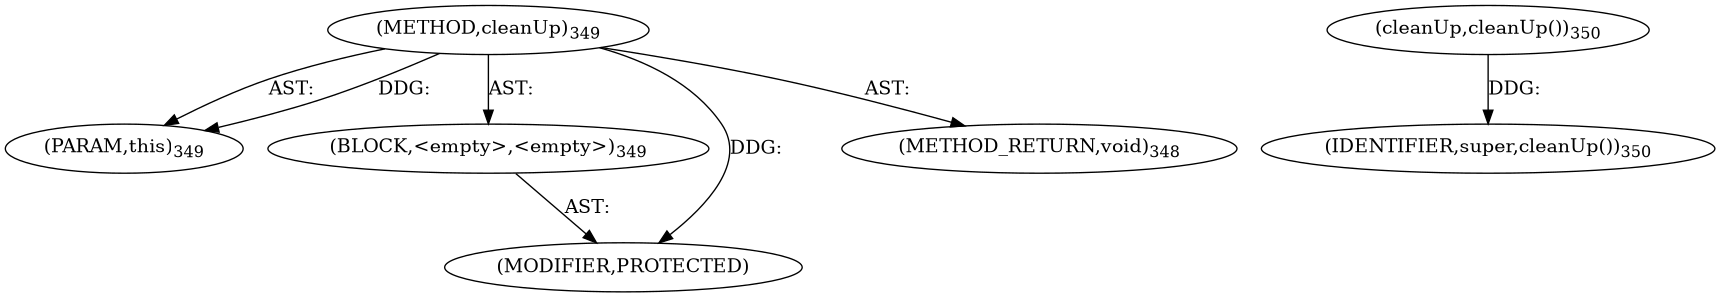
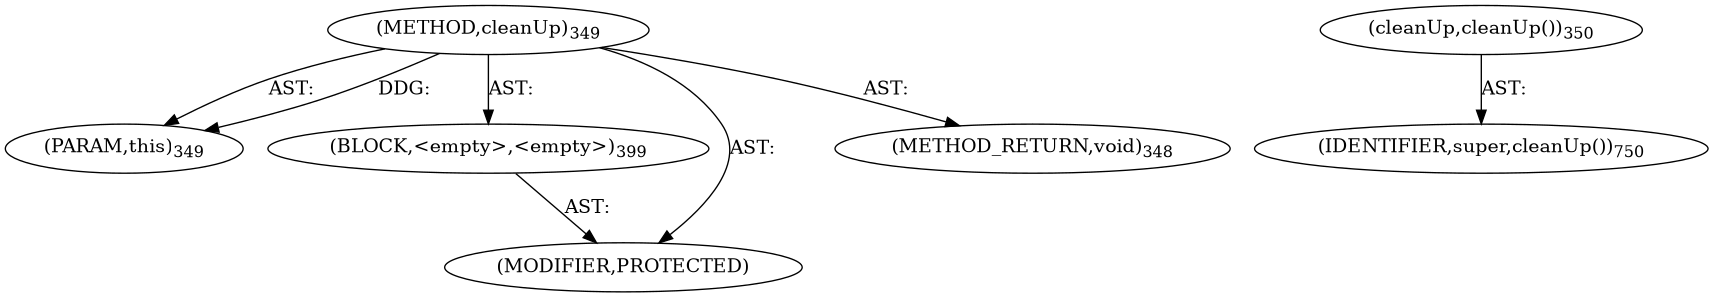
edge "(cleanUp,cleanUp())" -> "(IDENTIFIER,super,cleanUp())": label "DDG: " -> "AST: "
node "(BLOCK,<empty>,<empty>)": text "349" -> "399"
node "(IDENTIFIER,super,cleanUp())": text "350" -> "750"
edge "(METHOD,cleanUp)" -> "(MODIFIER,PROTECTED)": label "DDG: " -> "AST: "
